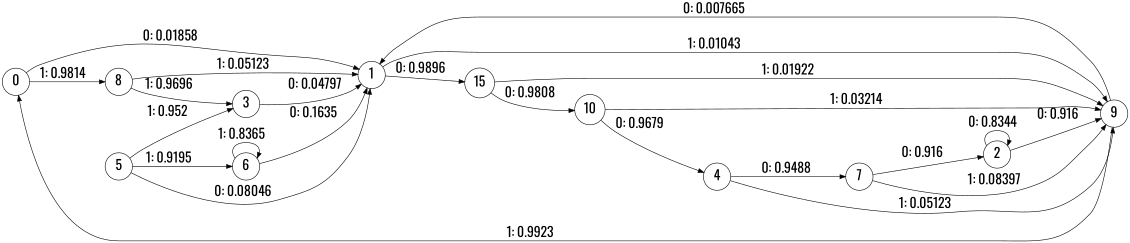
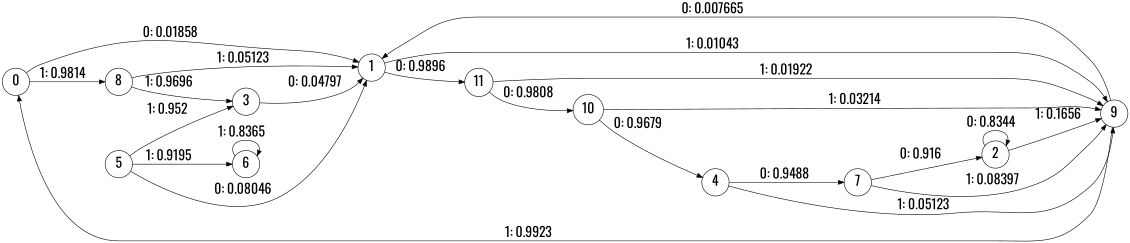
node "15": label "15" -> "11"
edge "2" -> "9": label "0: 0.916    " -> "1: 0.1656   "
edge "6" -> "1": removed, label "0: 0.1635"
